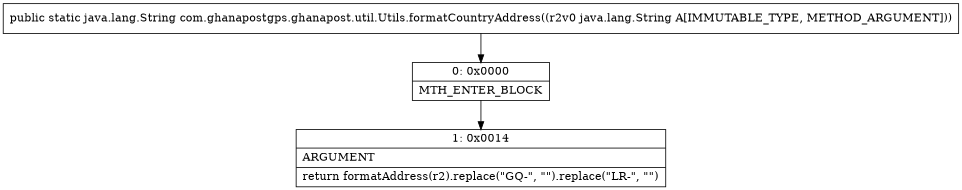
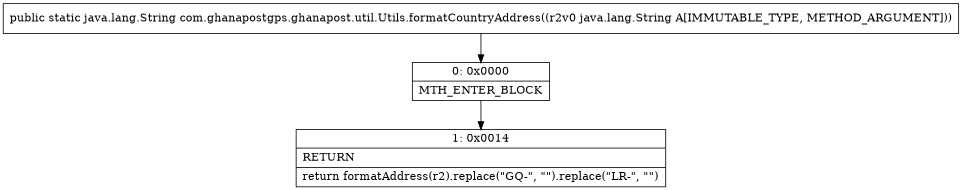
node "1: 0x0014": text "ARGUMENT" -> "RETURN"
